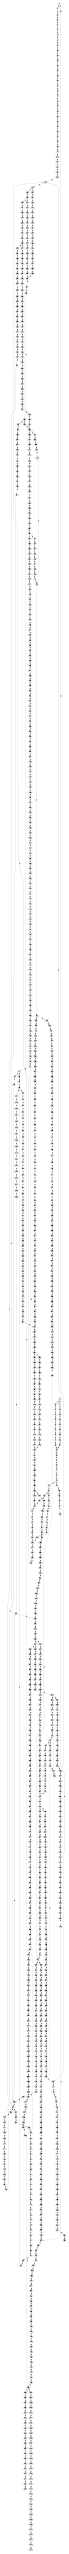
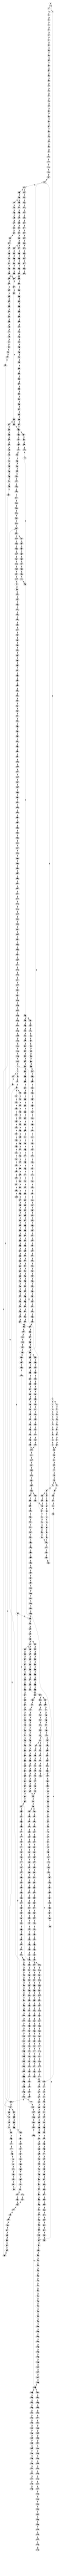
edge "S735" -> "S746": now "S735" -> "S768"
